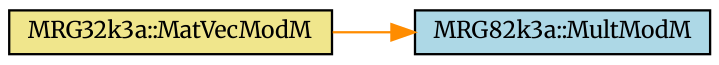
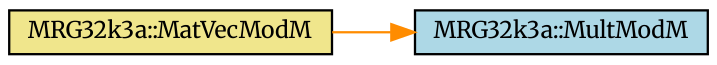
node "MRG82k3a::MultModM": label "MRG82k3a::MultModM" -> "MRG32k3a::MultModM"
